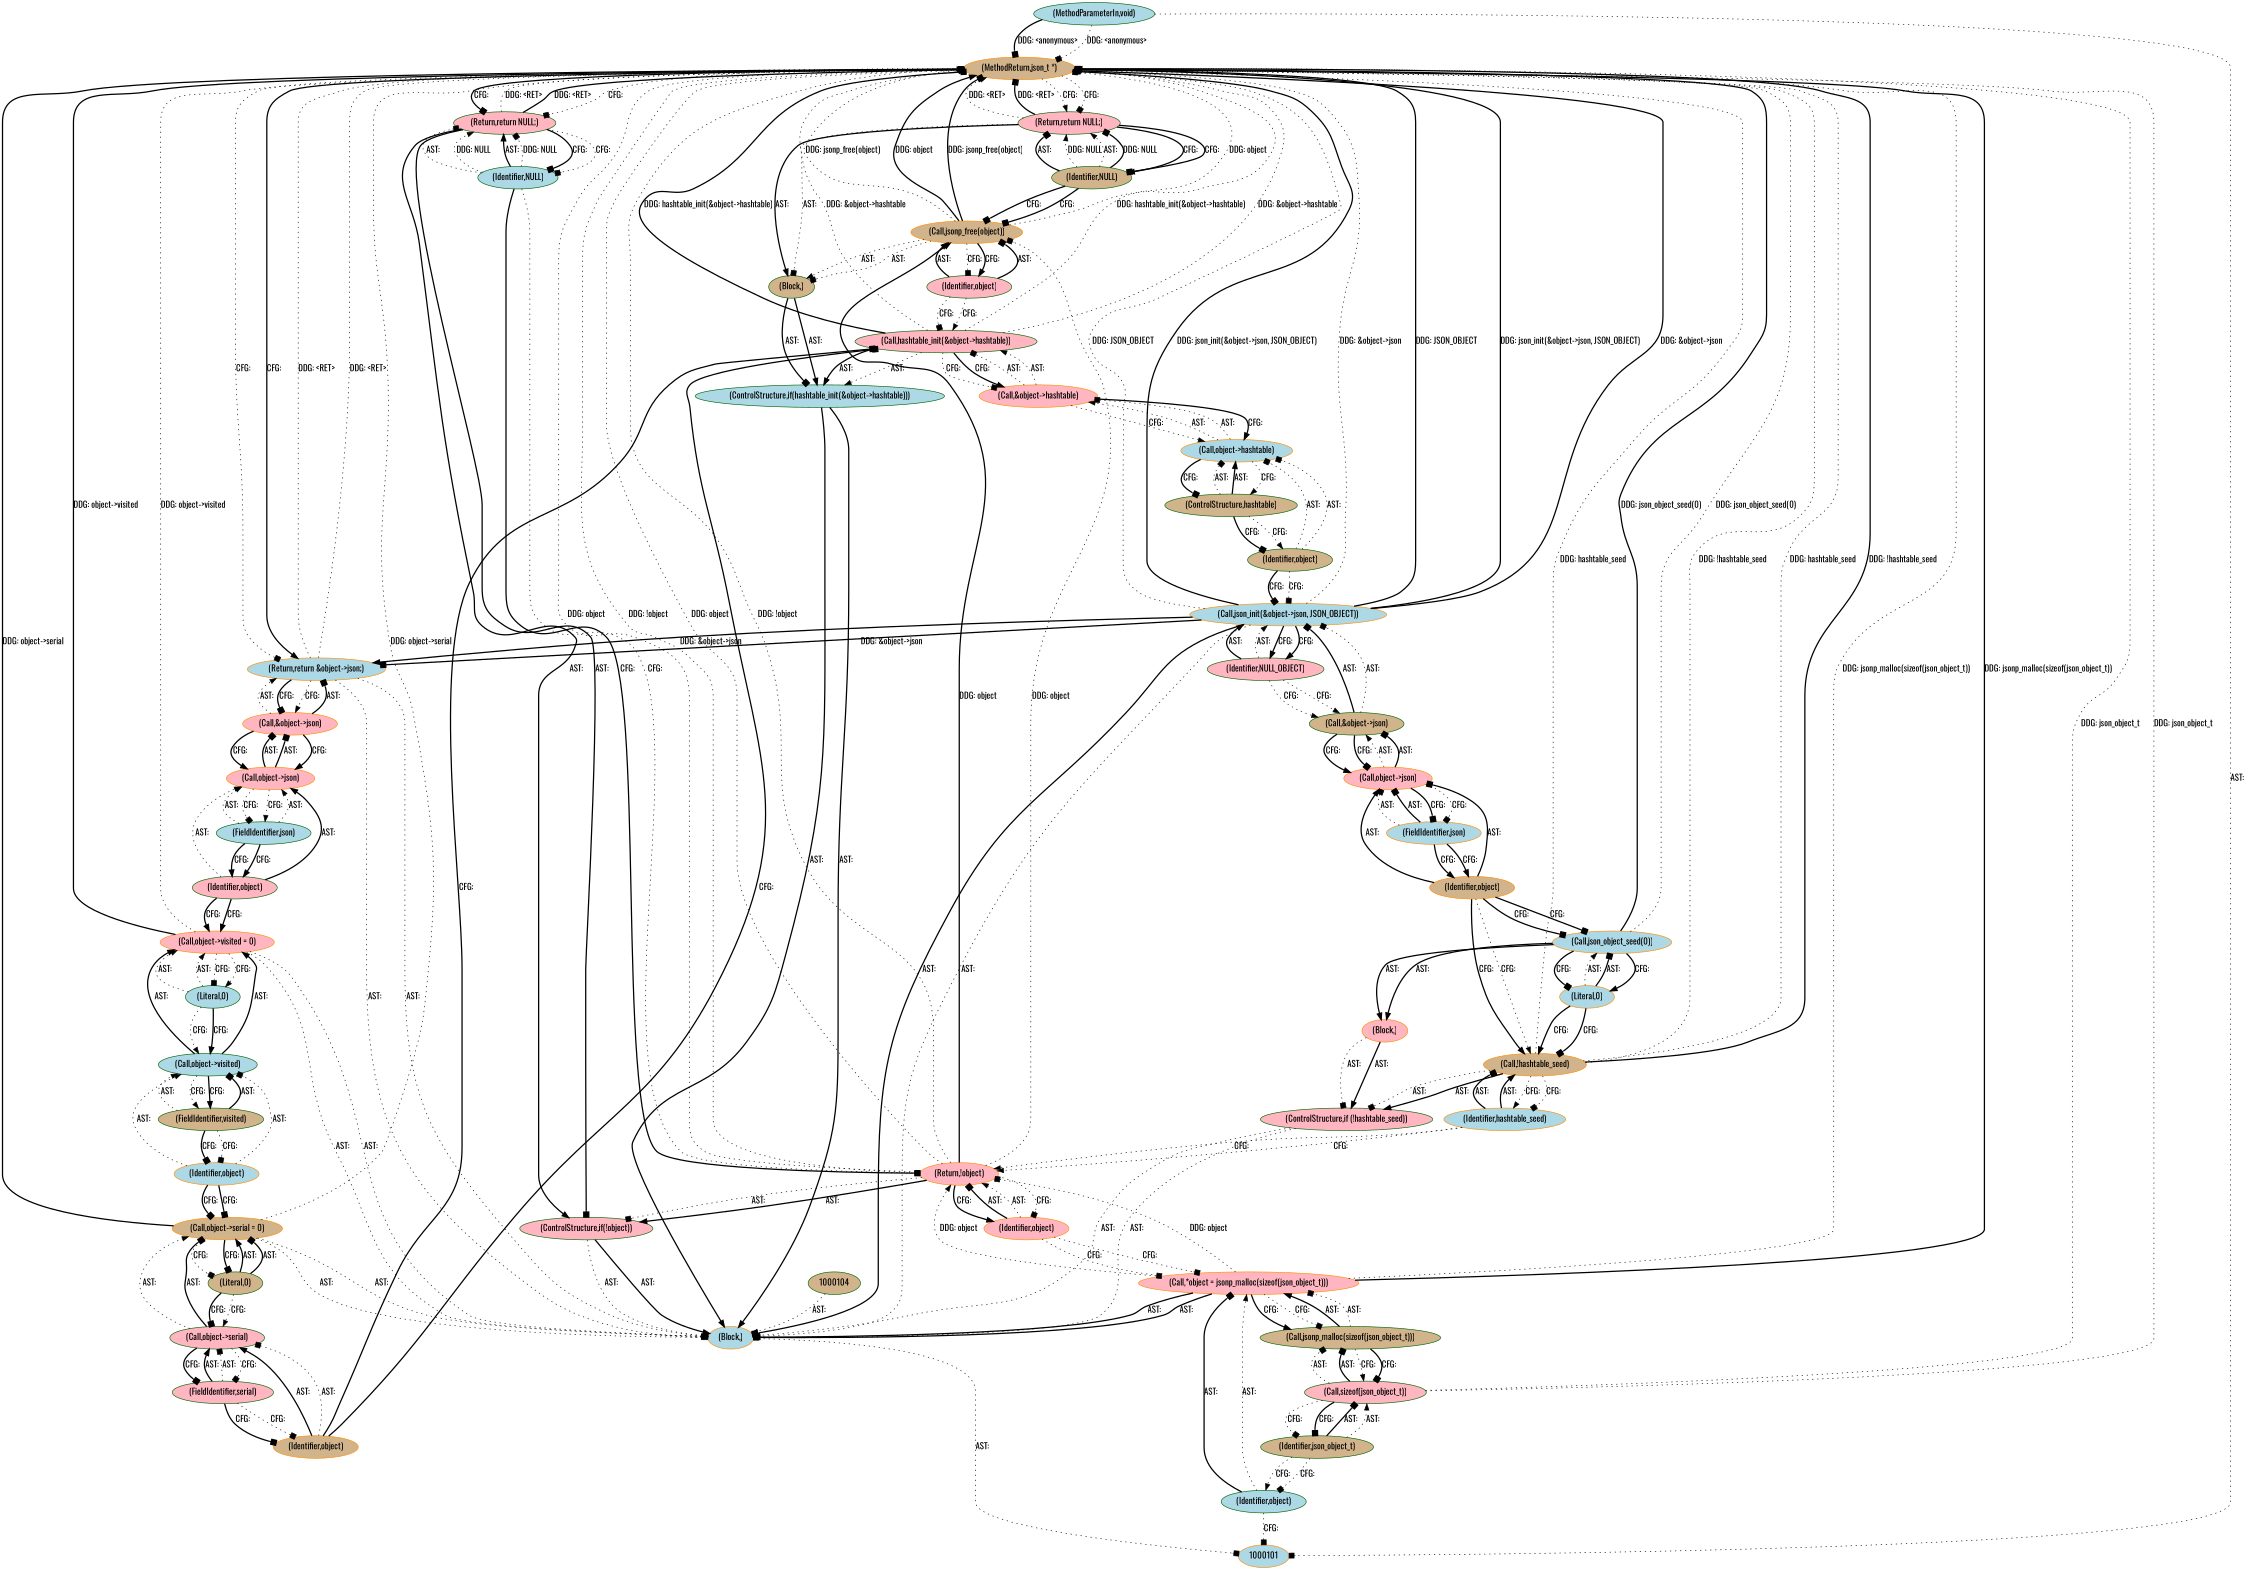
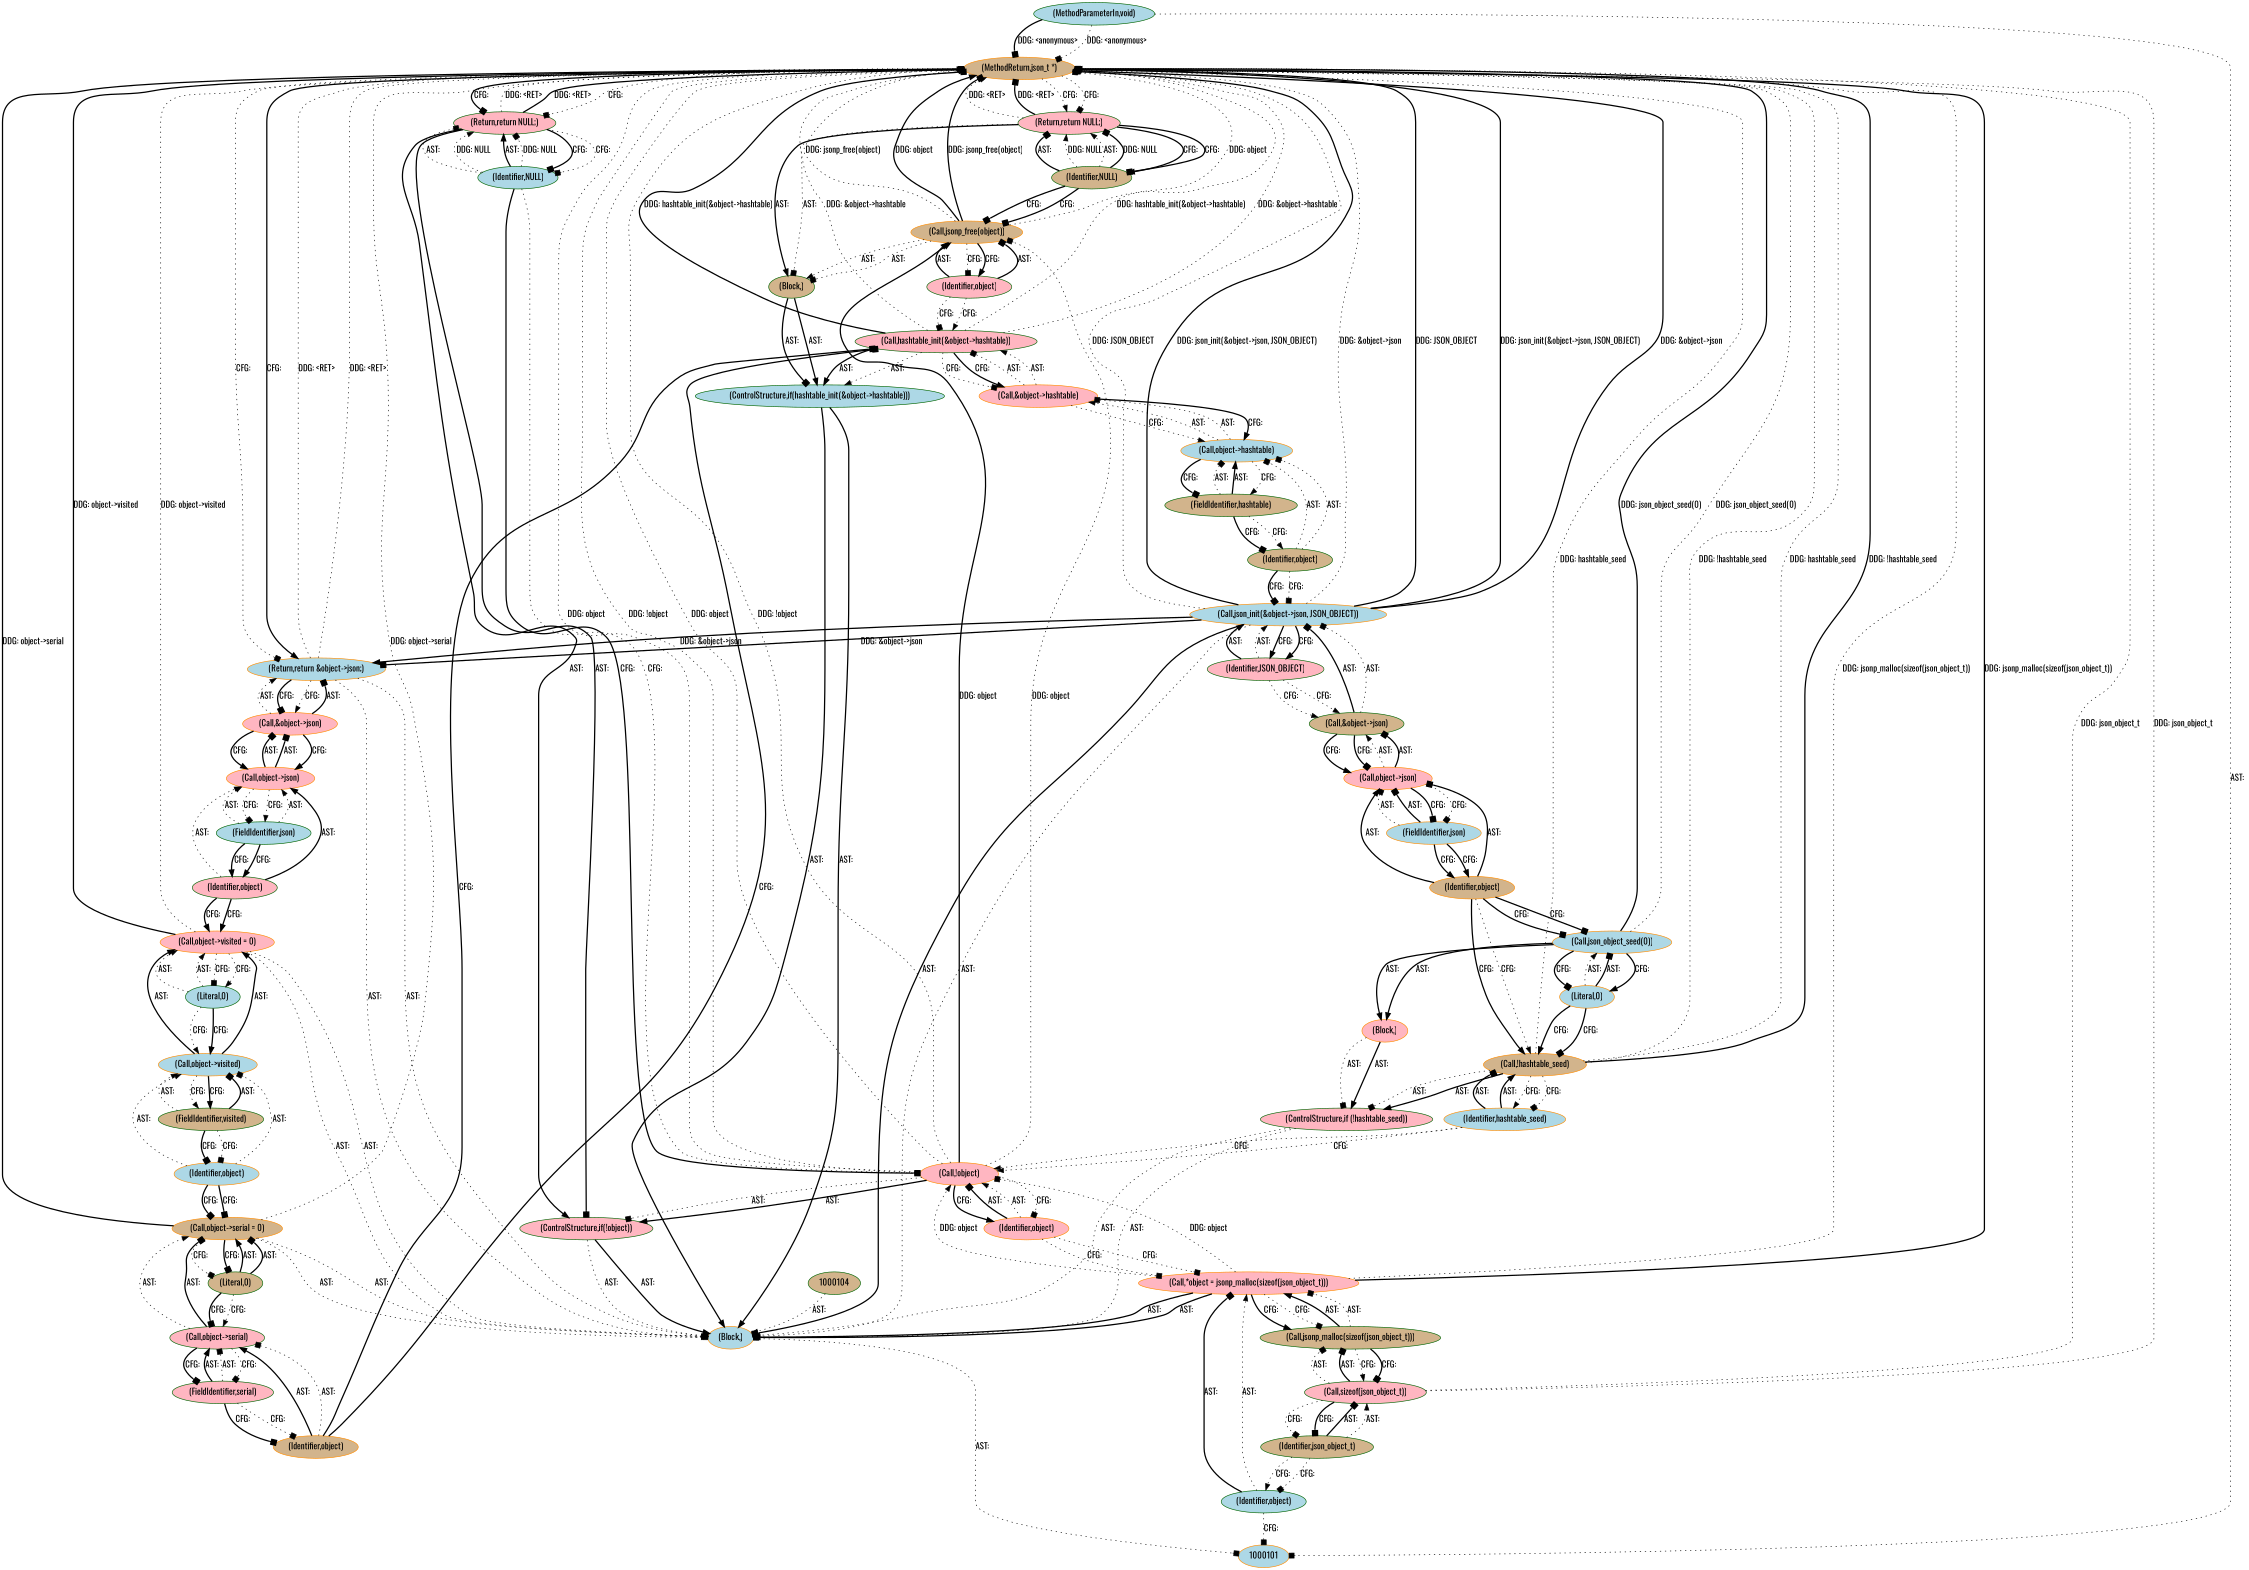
node "(ControlStructure,hashtable)": label "(ControlStructure,hashtable)" -> "(FieldIdentifier,hashtable)"
node "(Identifier,NULL_OBJECT)": label "(Identifier,NULL_OBJECT)" -> "(Identifier,JSON_OBJECT)"
node "(Call,object->visited)": color darkgreen -> darkorange
node "(Return,!object)": label "(Return,!object)" -> "(Call,!object)"
